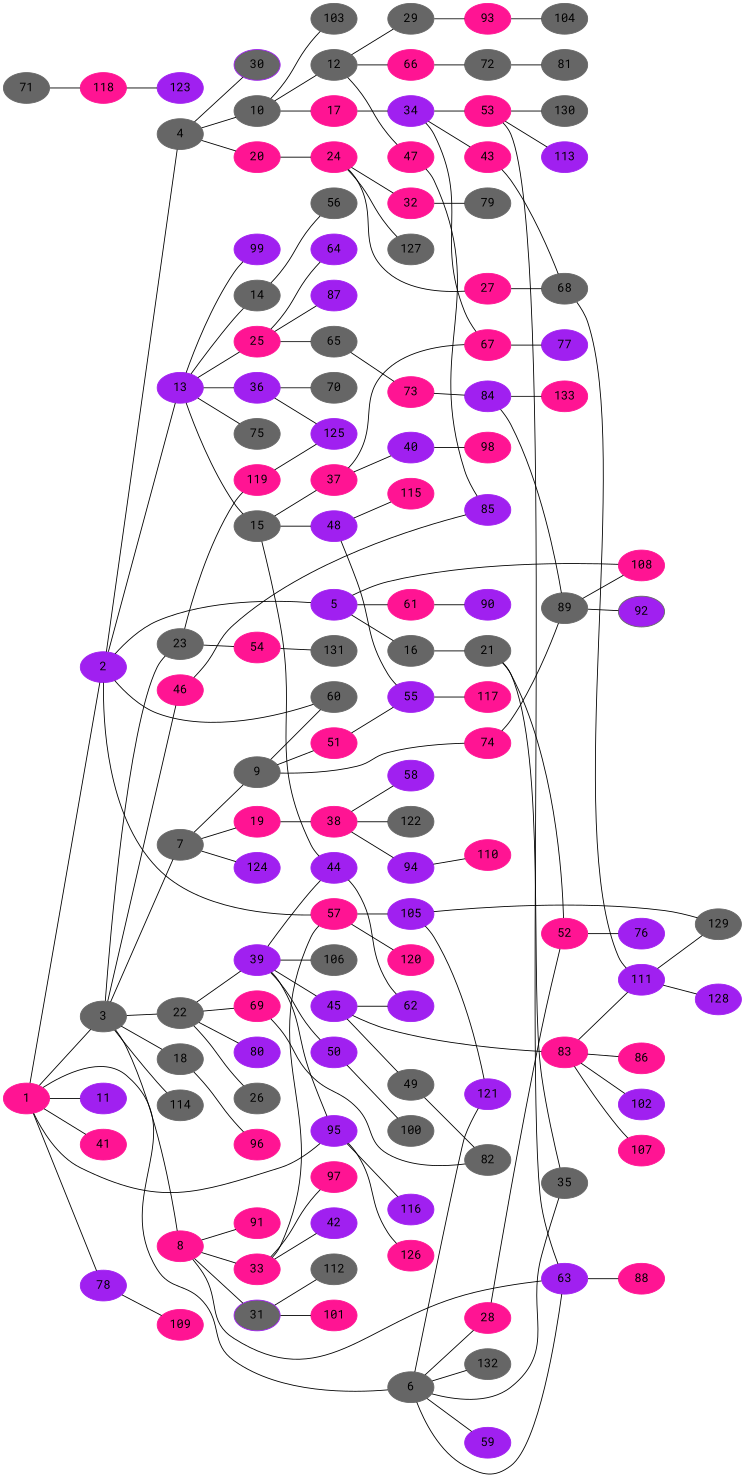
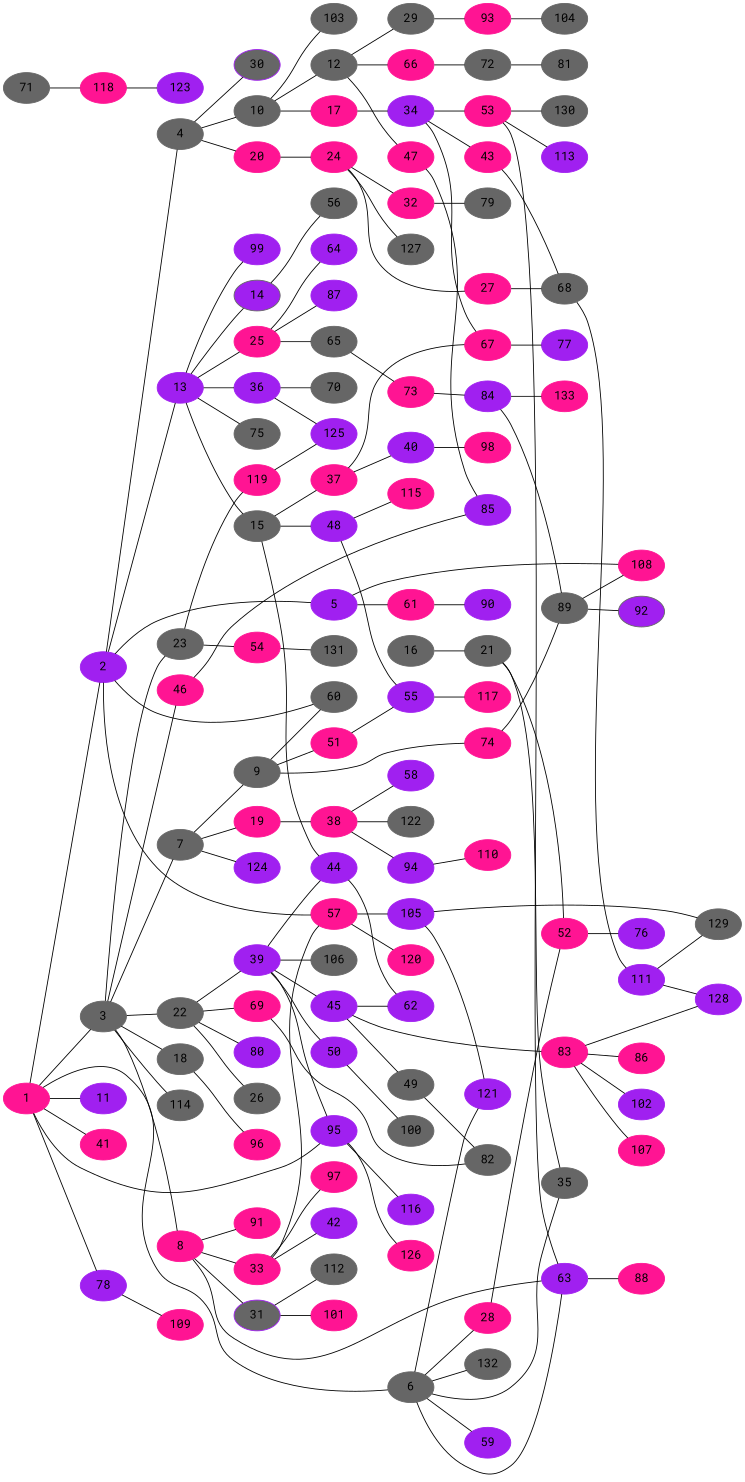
node "14": fillcolor gray40 -> purple
edge "5" -- "16": removed
edge "111" -- "83": now "128" -- "83"
